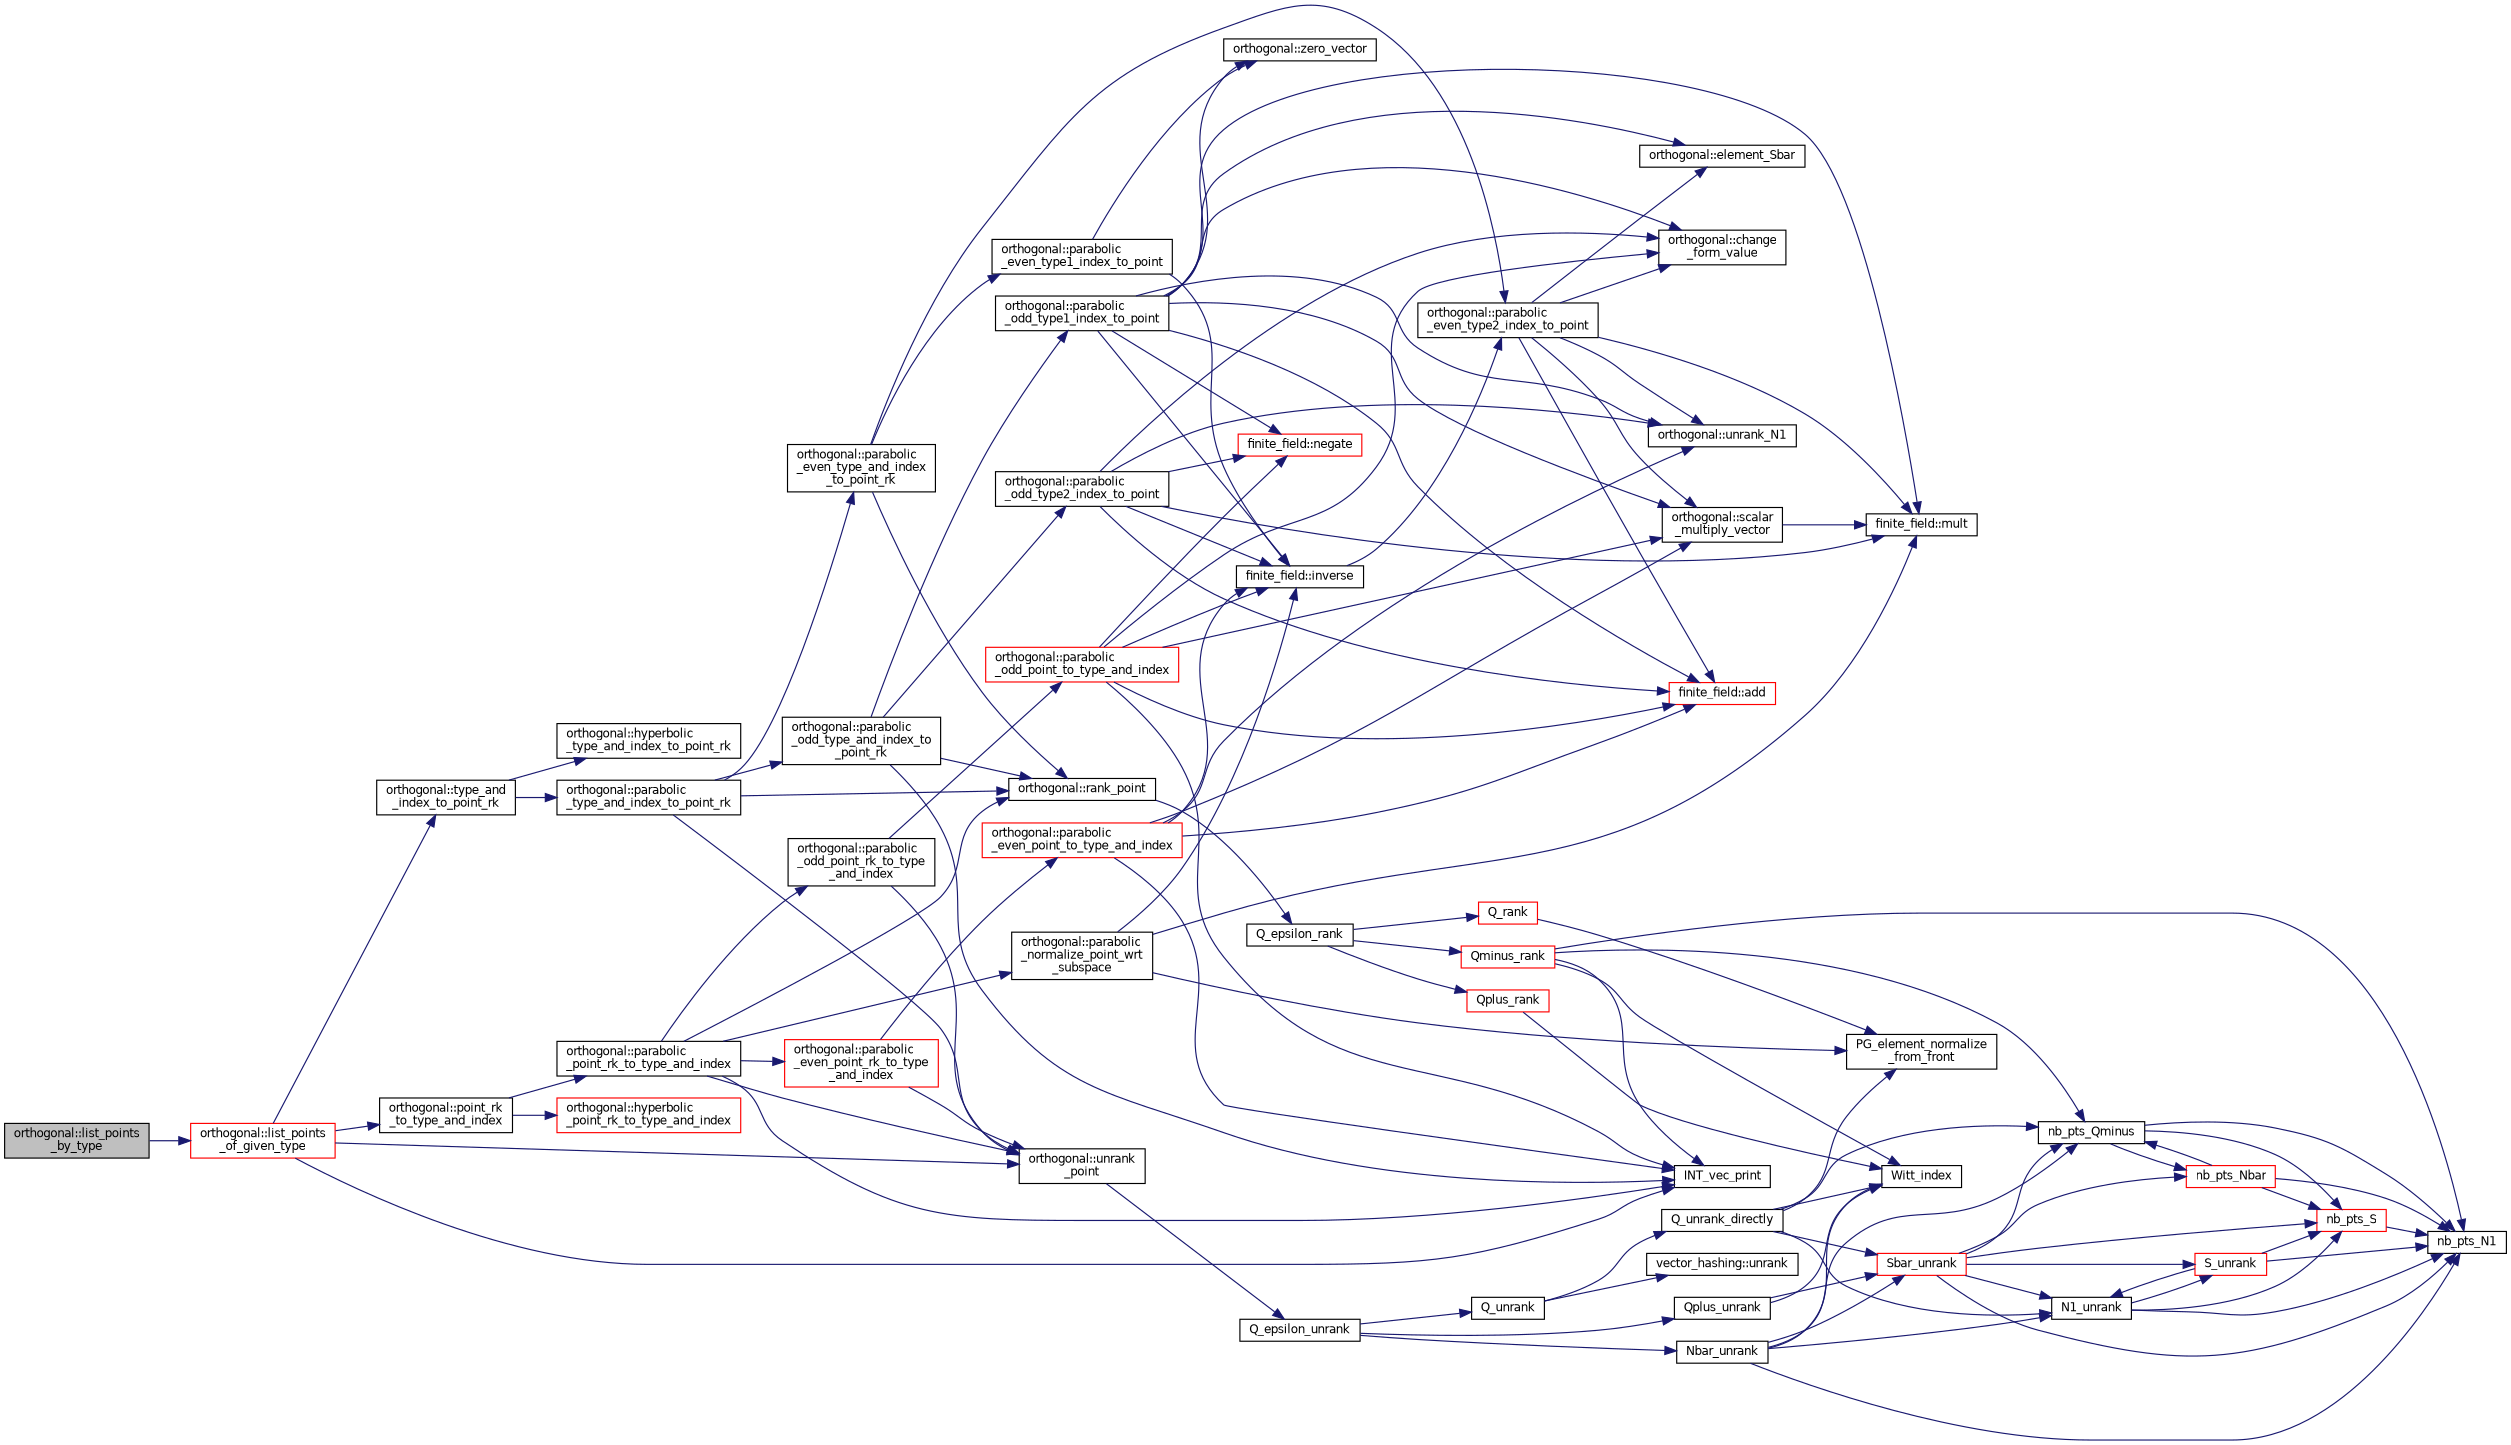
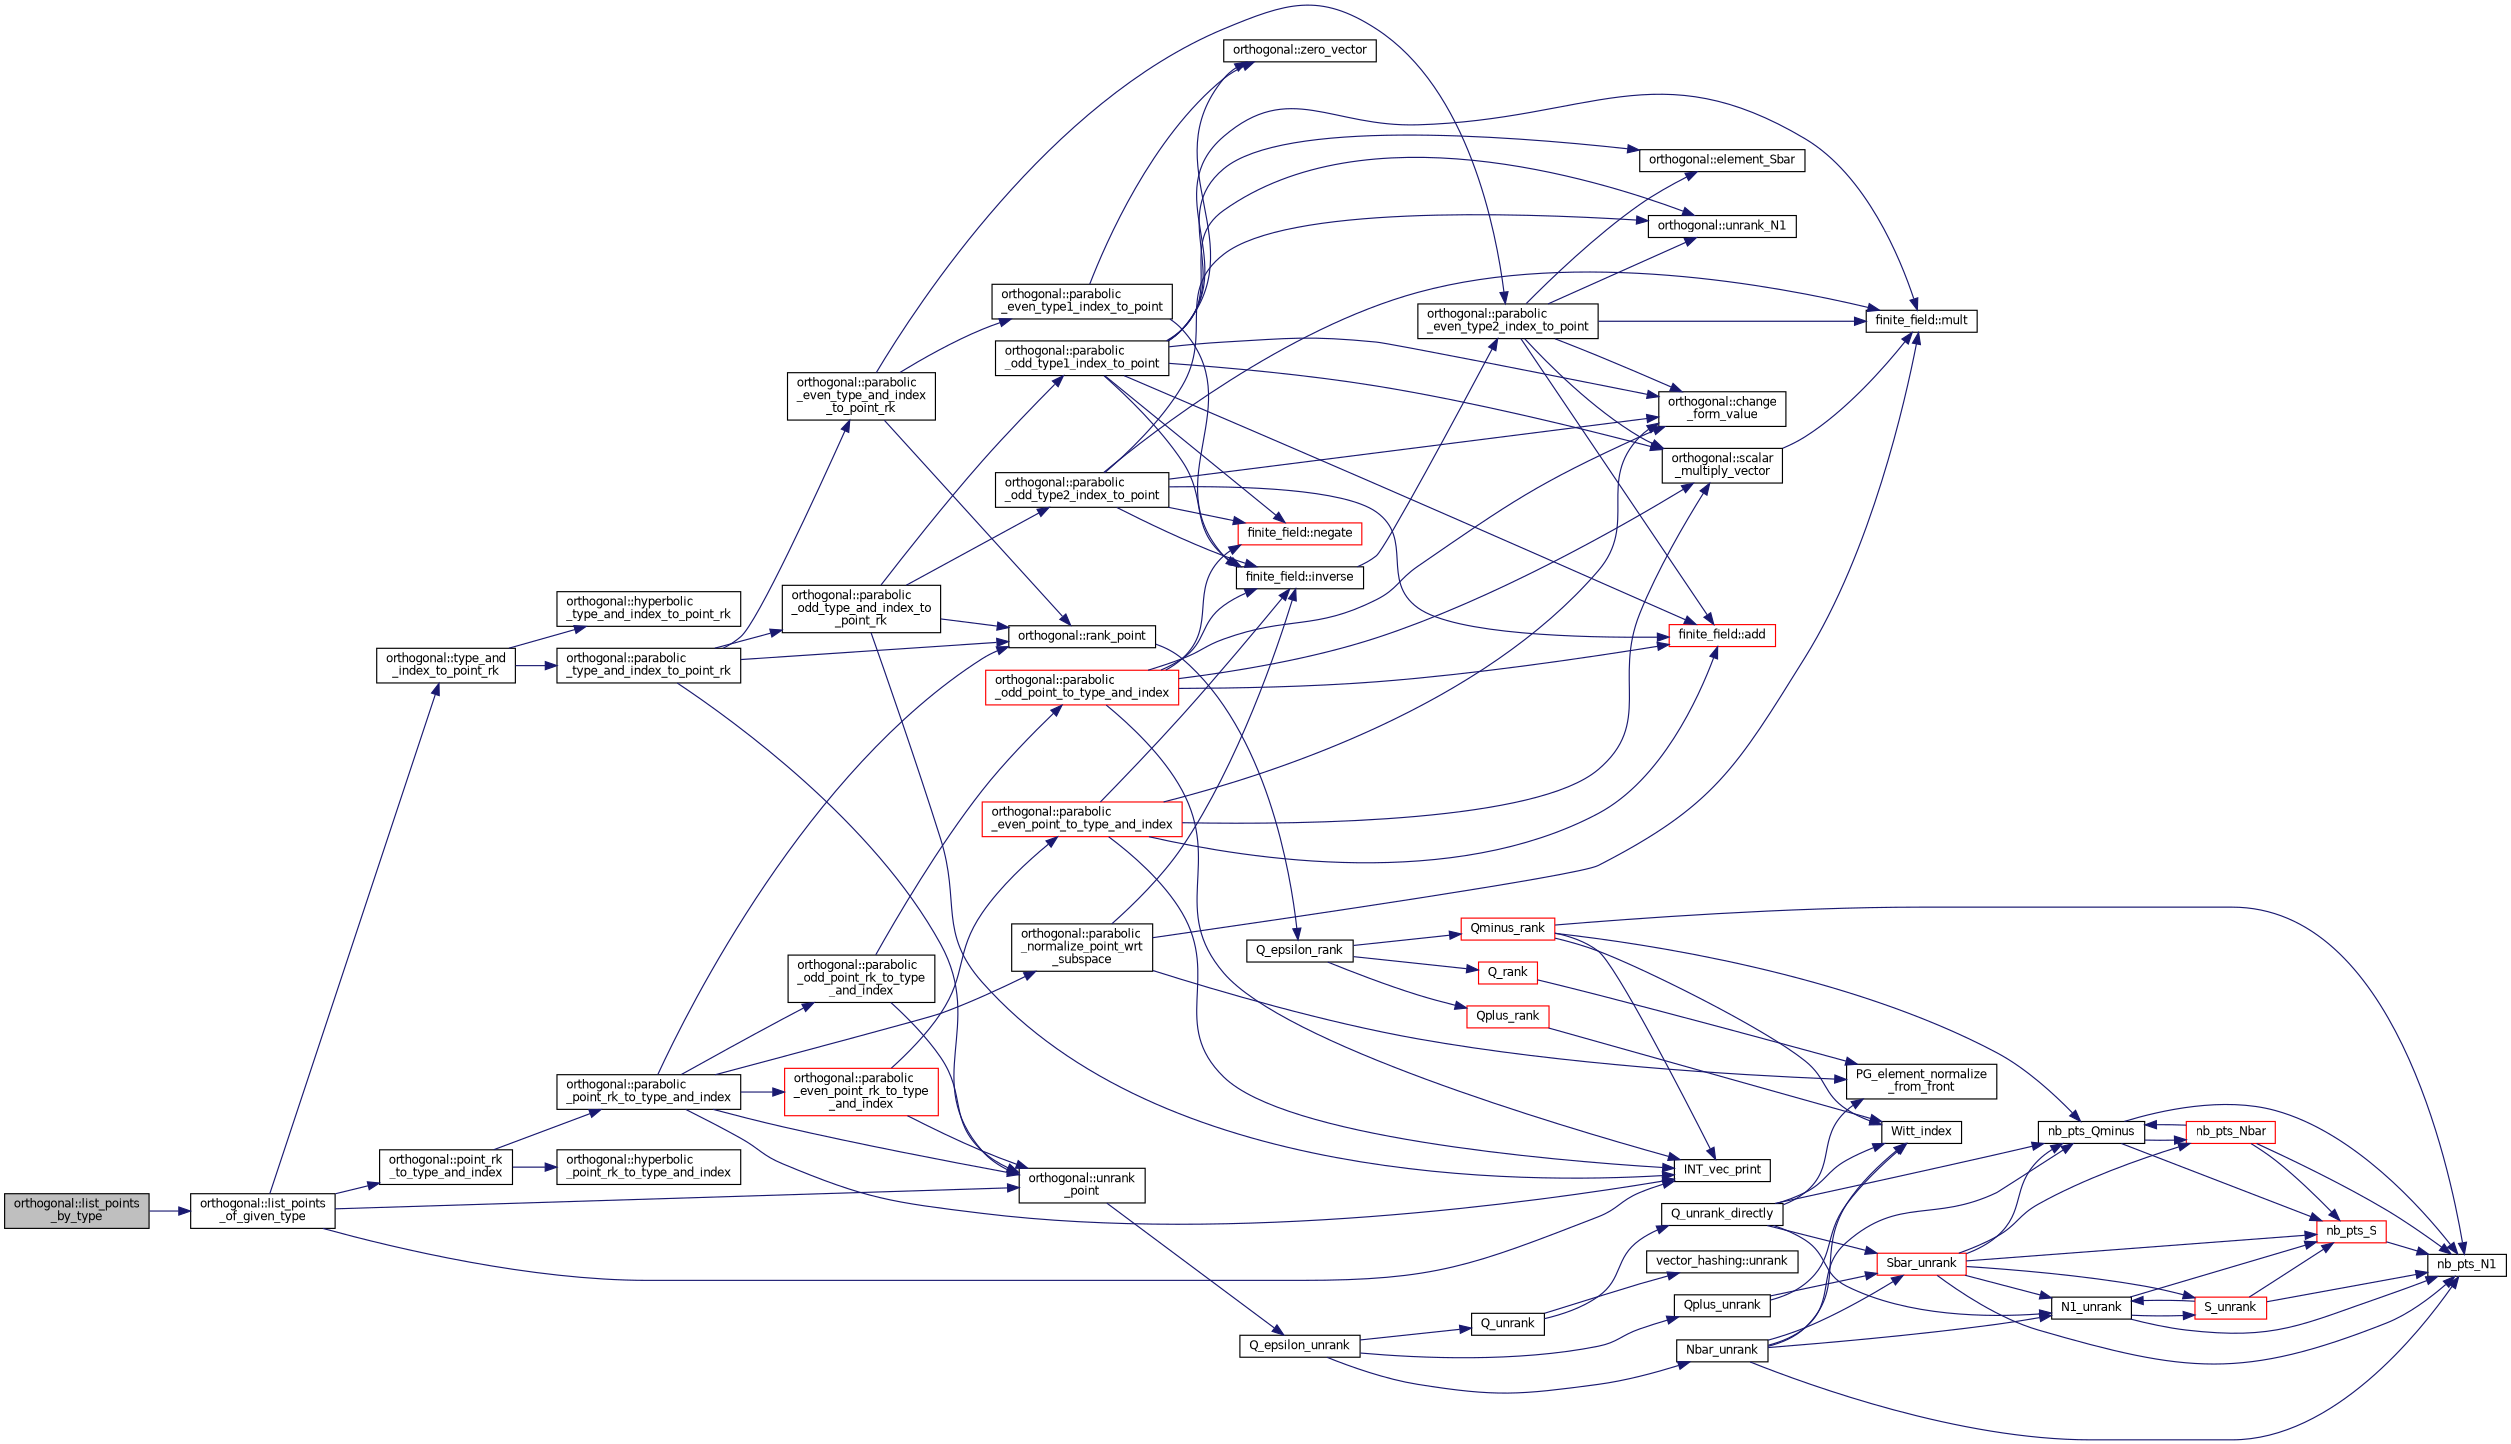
edge "orthogonal::parabolic _even_point_to_type_and_index" -> "orthogonal::unrank_N1": now "orthogonal::parabolic _even_point_to_type_and_index" -> "orthogonal::change _form_value"
node "orthogonal::hyperbolic _point_rk_to_type_and_index": color red -> black
node "orthogonal::list_points _of_given_type": color red -> black
